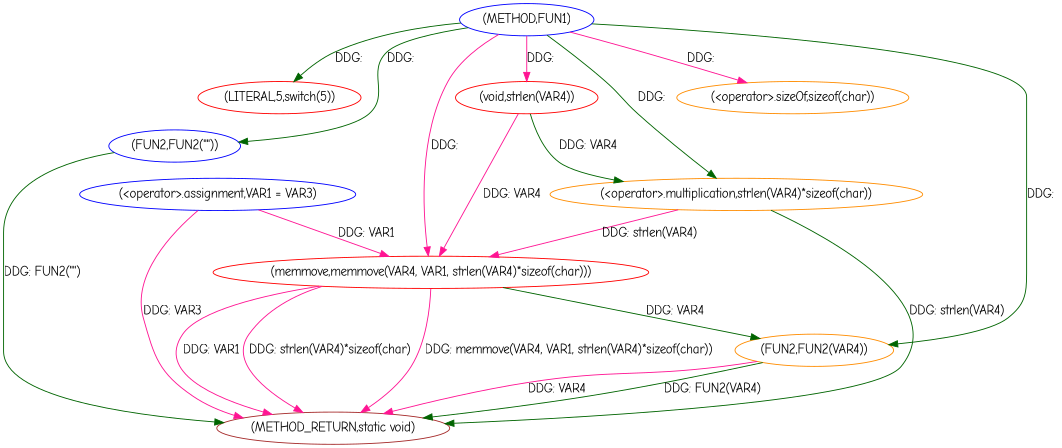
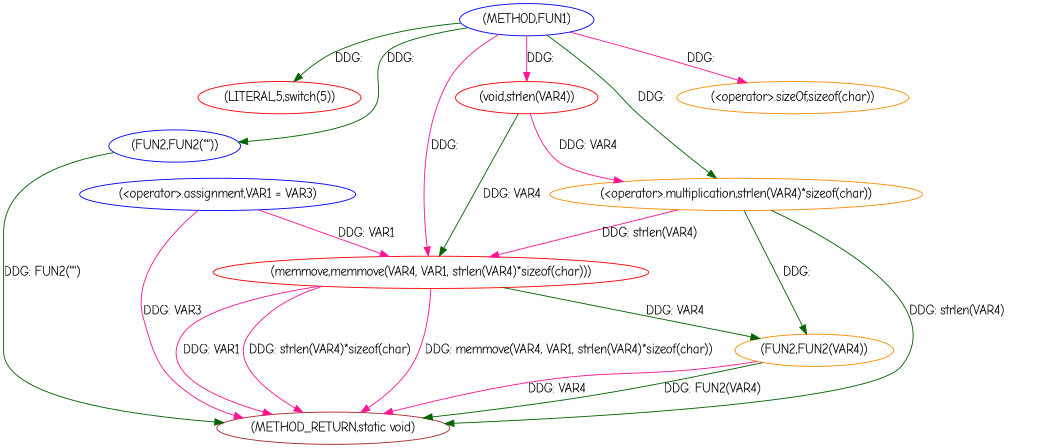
edge "(METHOD,FUN1)" -> "(FUN2,FUN2(VAR4))": now "(<operator>.multiplication,strlen(VAR4)*sizeof(char))" -> "(FUN2,FUN2(VAR4))"
edge "(void,strlen(VAR4))" -> "(<operator>.multiplication,strlen(VAR4)*sizeof(char))": color darkgreen -> deeppink
edge "(void,strlen(VAR4))" -> "(memmove,memmove(VAR4, VAR1, strlen(VAR4)*sizeof(char)))": color deeppink -> darkgreen
